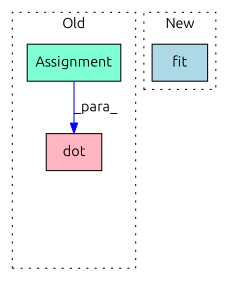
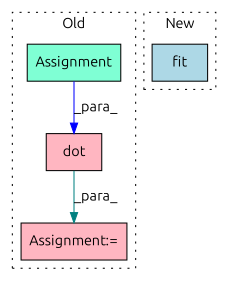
node "Assignment:=": added
